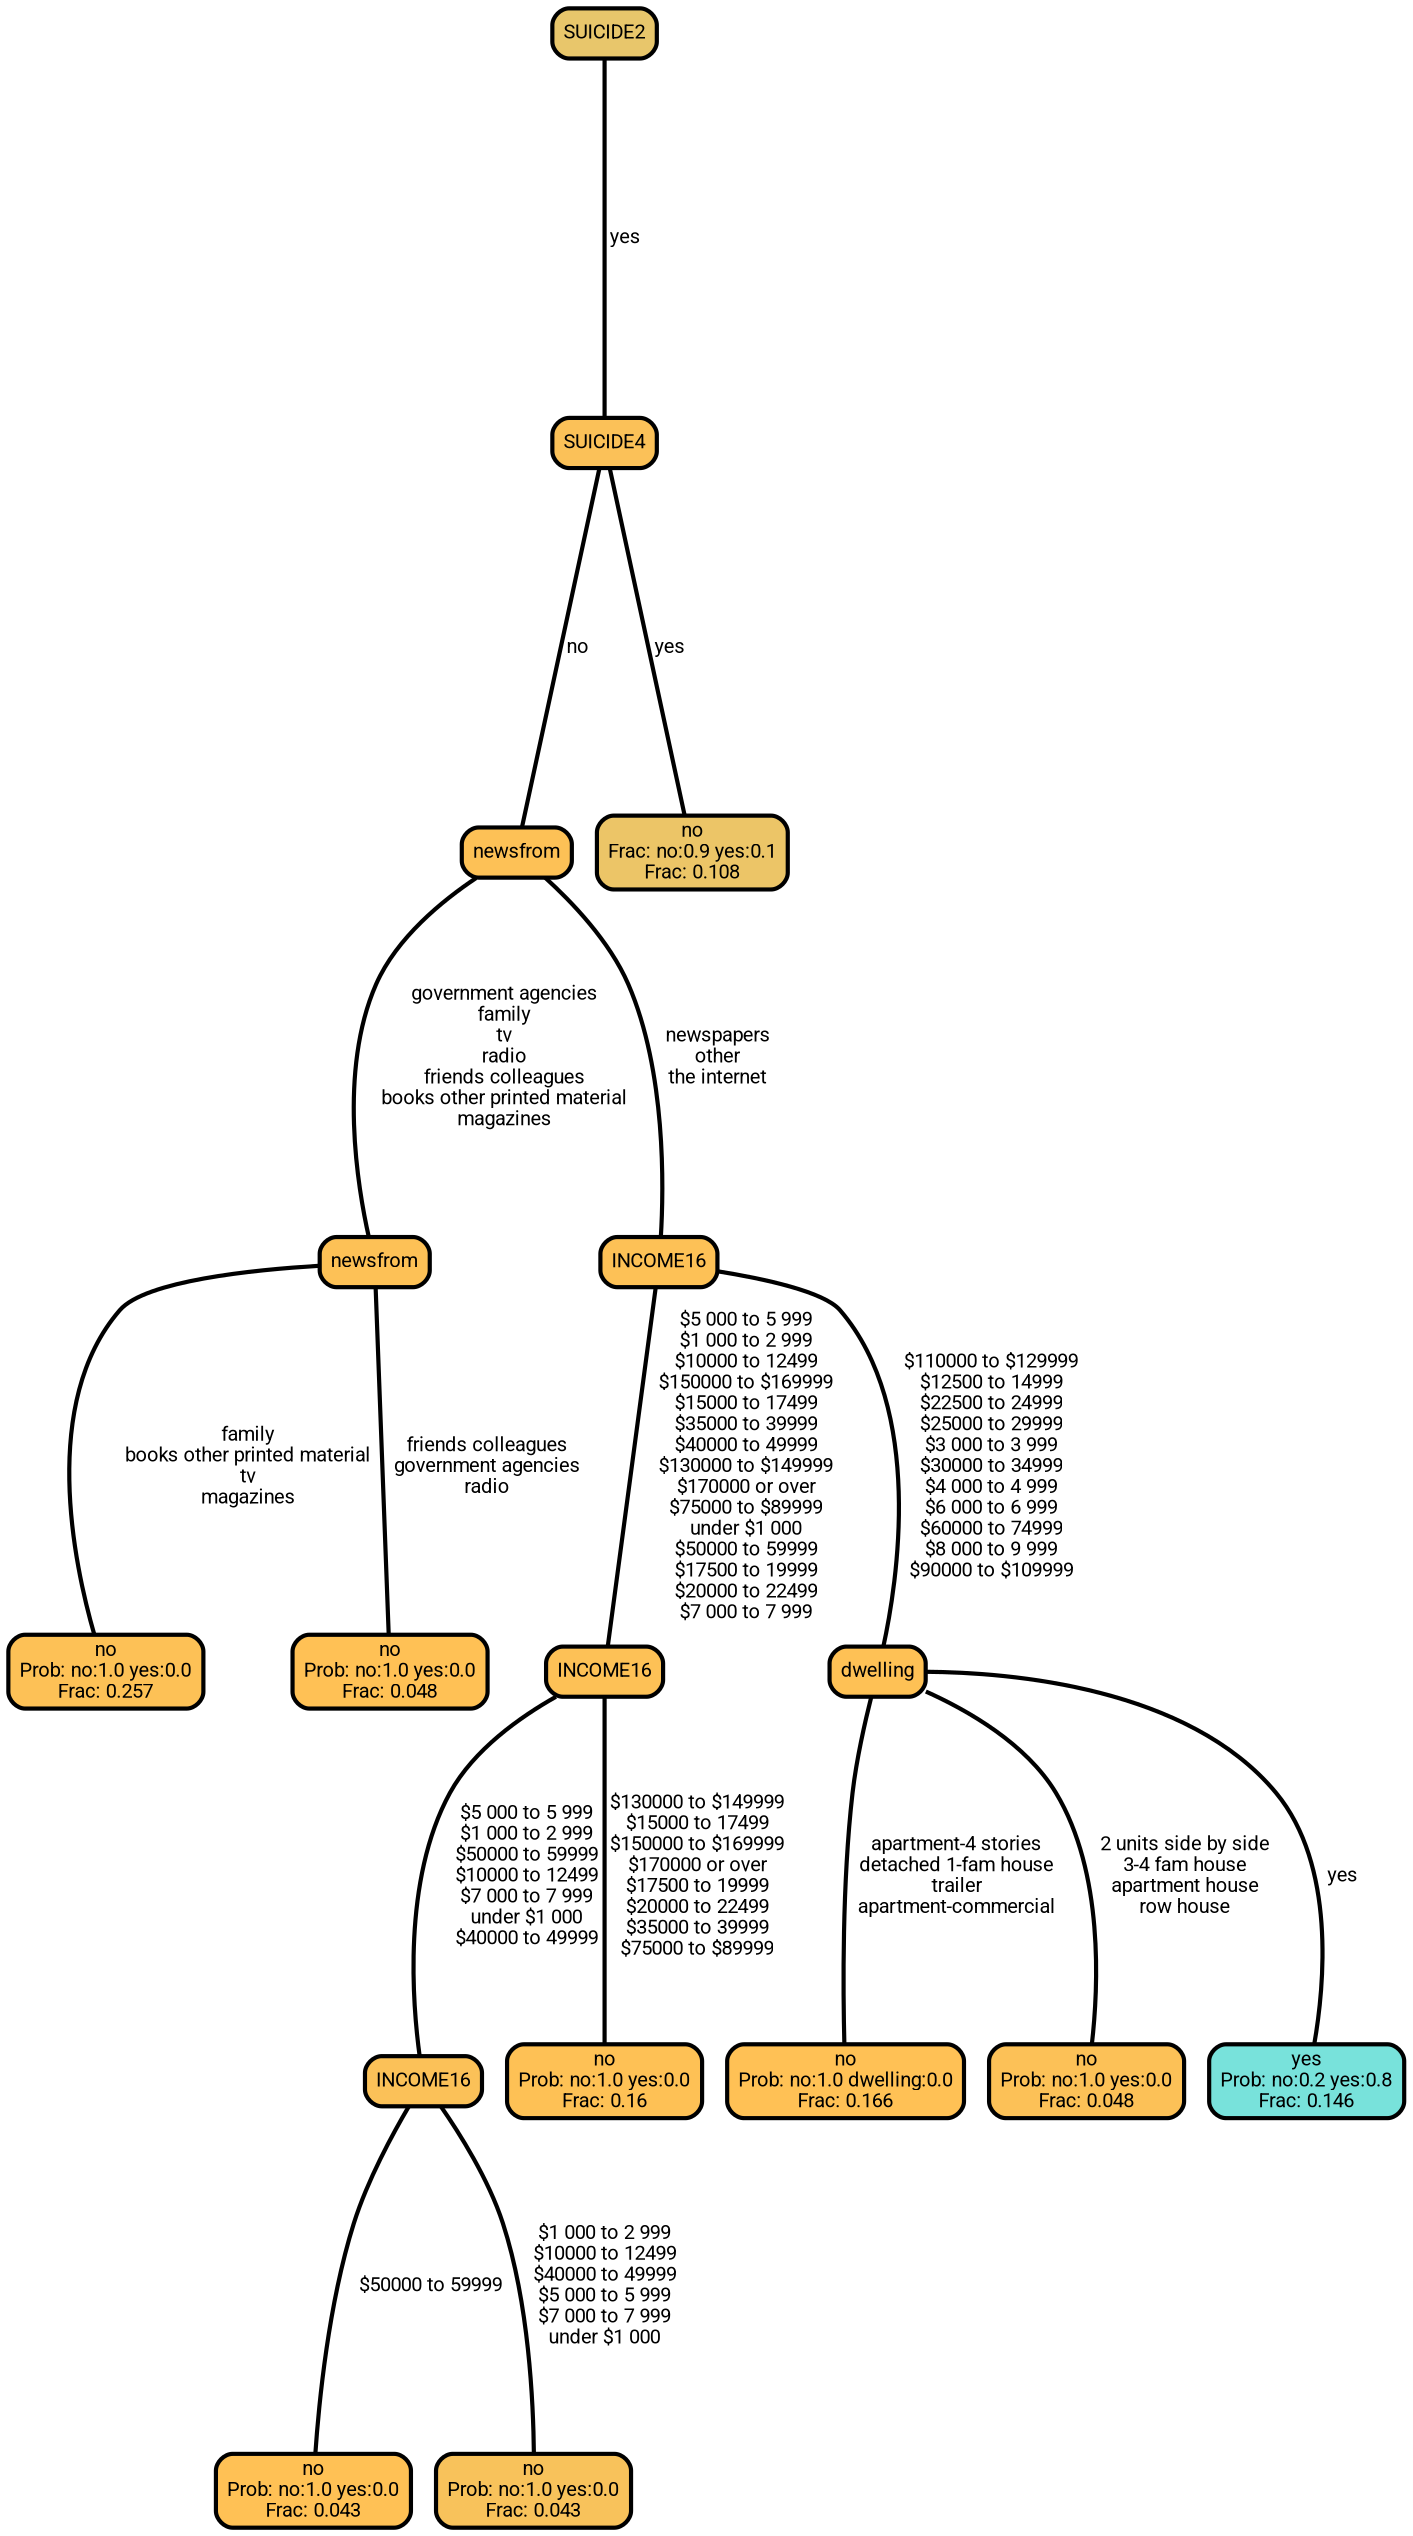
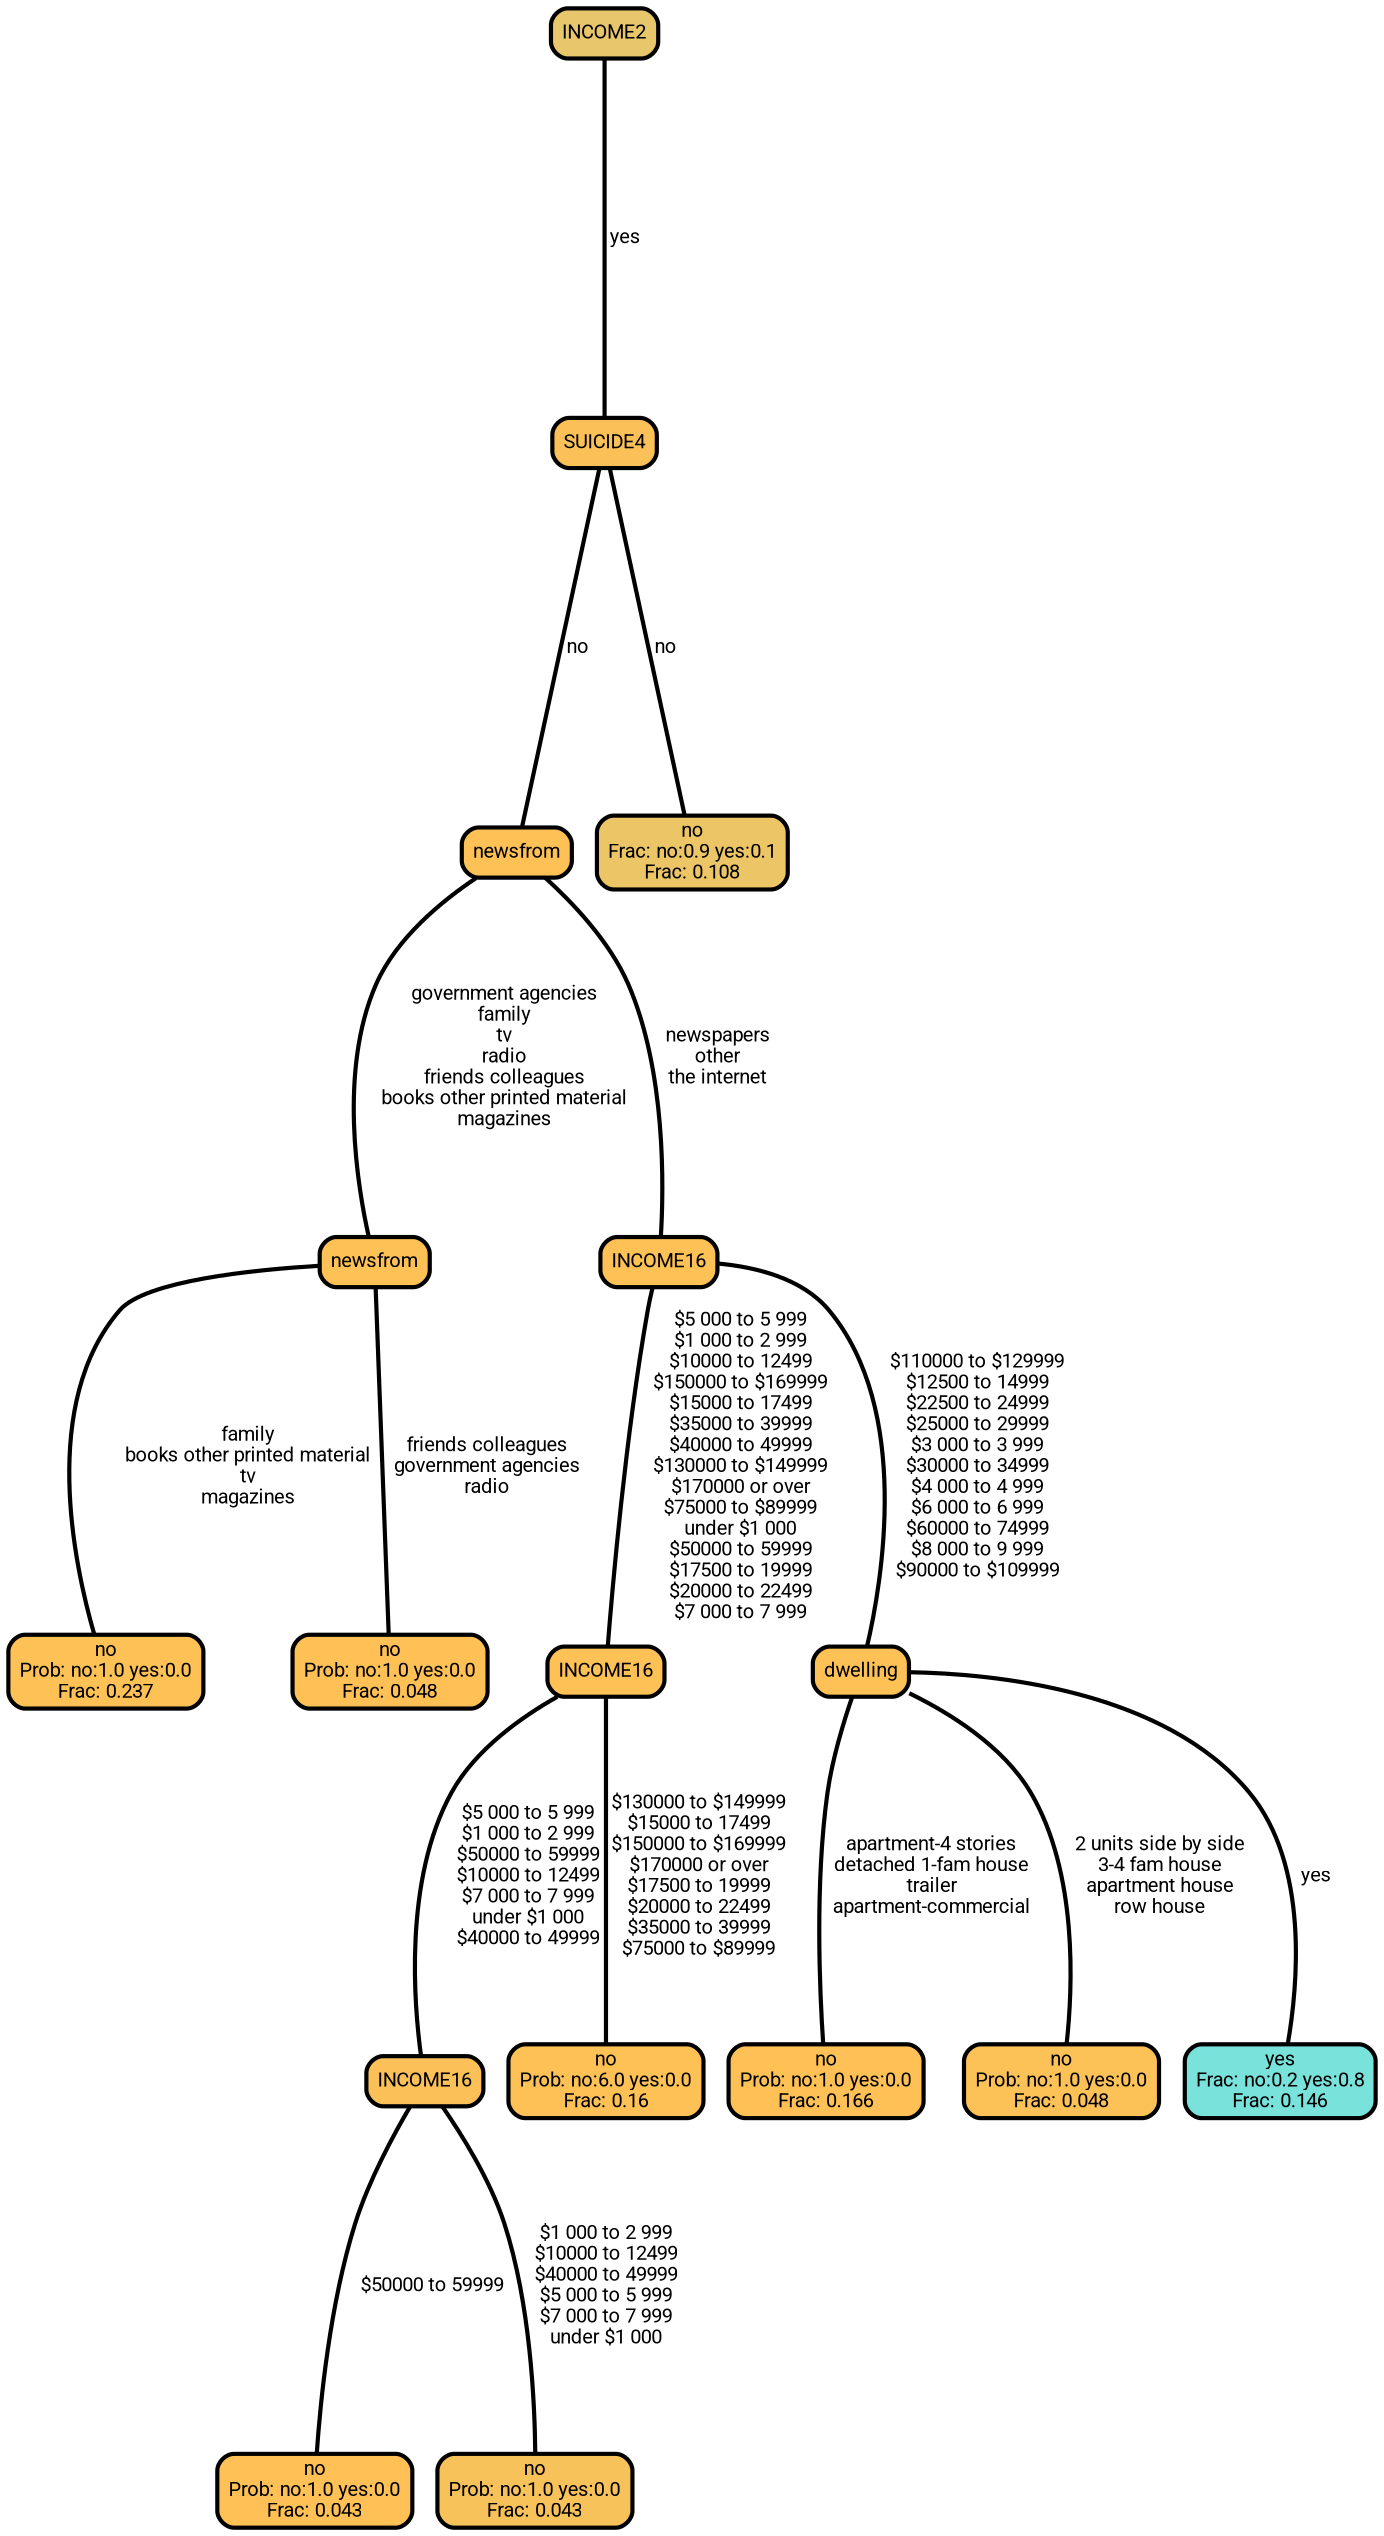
node "SUICIDE2": label "SUICIDE2" -> "INCOME2"
edge "SUICIDE4" -- "no Frac: no:0.9 yes:0.1 Frac: 0.108": label " yes" -> " no"
node "no Prob: no:1.0 yes:0.0 Frac: 0.257": label "no Prob: no:1.0 yes:0.0 Frac: 0.257" -> "no Prob: no:1.0 yes:0.0 Frac: 0.237"
node "no Prob: no:1.0 yes:0.0 Frac: 0.16": label "no Prob: no:1.0 yes:0.0 Frac: 0.16" -> "no Prob: no:6.0 yes:0.0 Frac: 0.16"
node "no Prob: no:1.0 dwelling:0.0 Frac: 0.166": label "no Prob: no:1.0 dwelling:0.0 Frac: 0.166" -> "no Prob: no:1.0 yes:0.0 Frac: 0.166"
node "yes Prob: no:0.2 yes:0.8 Frac: 0.146": label "yes Prob: no:0.2 yes:0.8 Frac: 0.146" -> "yes Frac: no:0.2 yes:0.8 Frac: 0.146"
